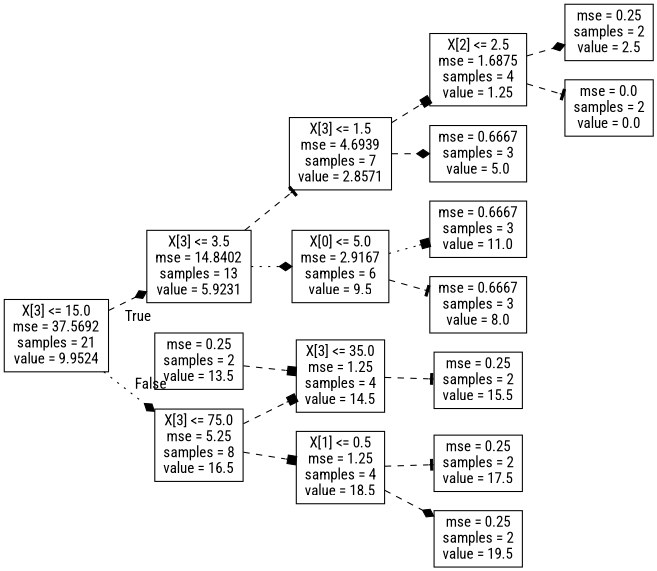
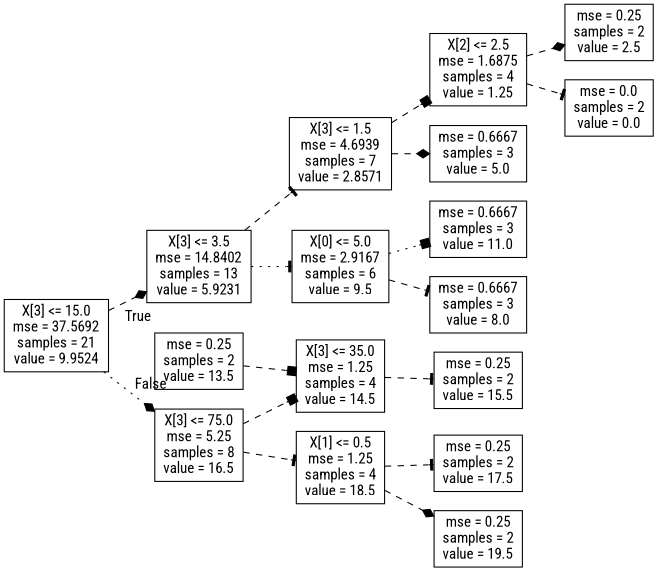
edge "X[3] <= 3.5 mse = 14.8402 samples = 13 value = 5.9231" -> "X[0] <= 5.0 mse = 2.9167 samples = 6 value = 9.5": arrowhead diamond -> tee
edge "X[3] <= 75.0 mse = 5.25 samples = 8 value = 16.5" -> "X[1] <= 0.5 mse = 1.25 samples = 4 value = 18.5": arrowhead box -> tee
